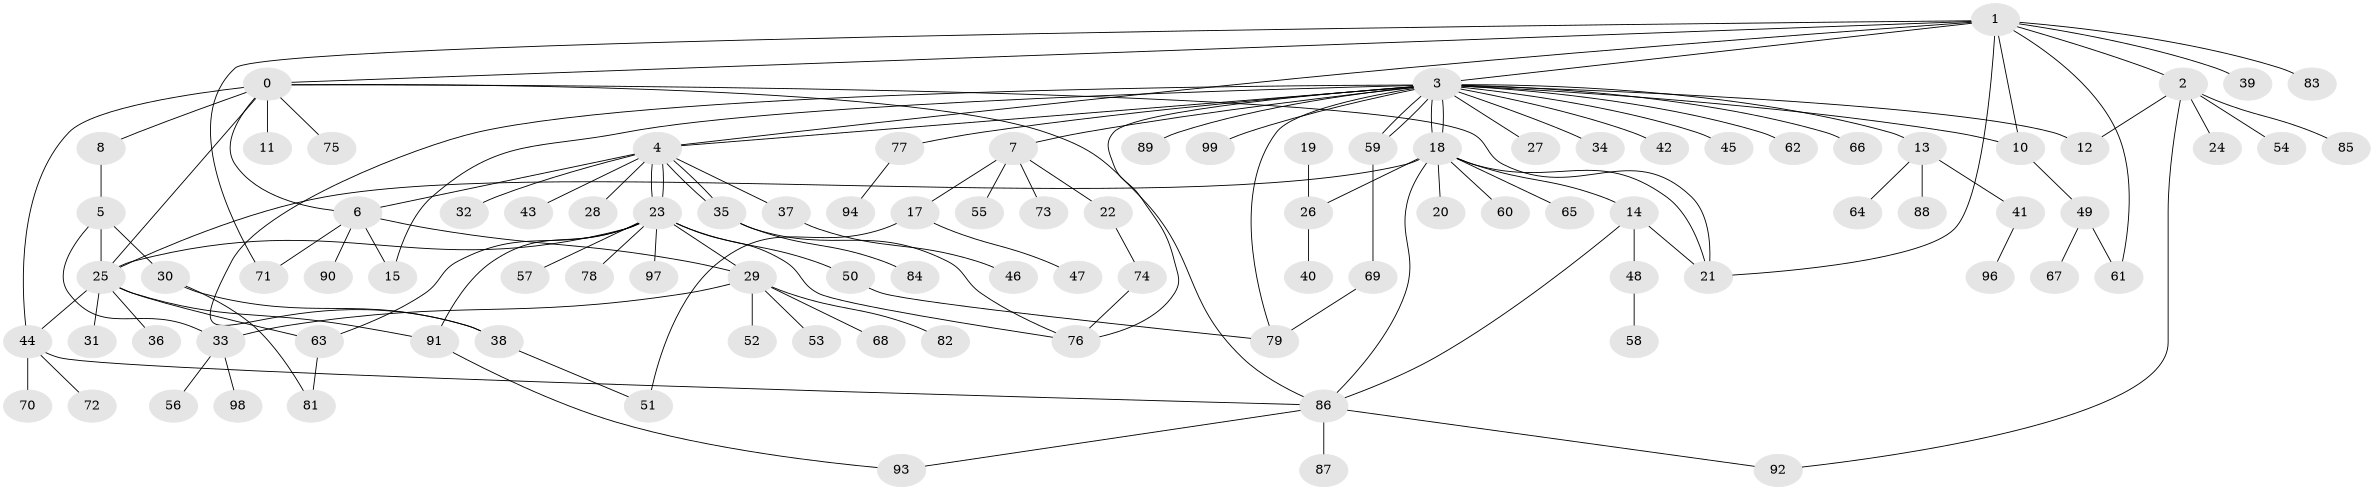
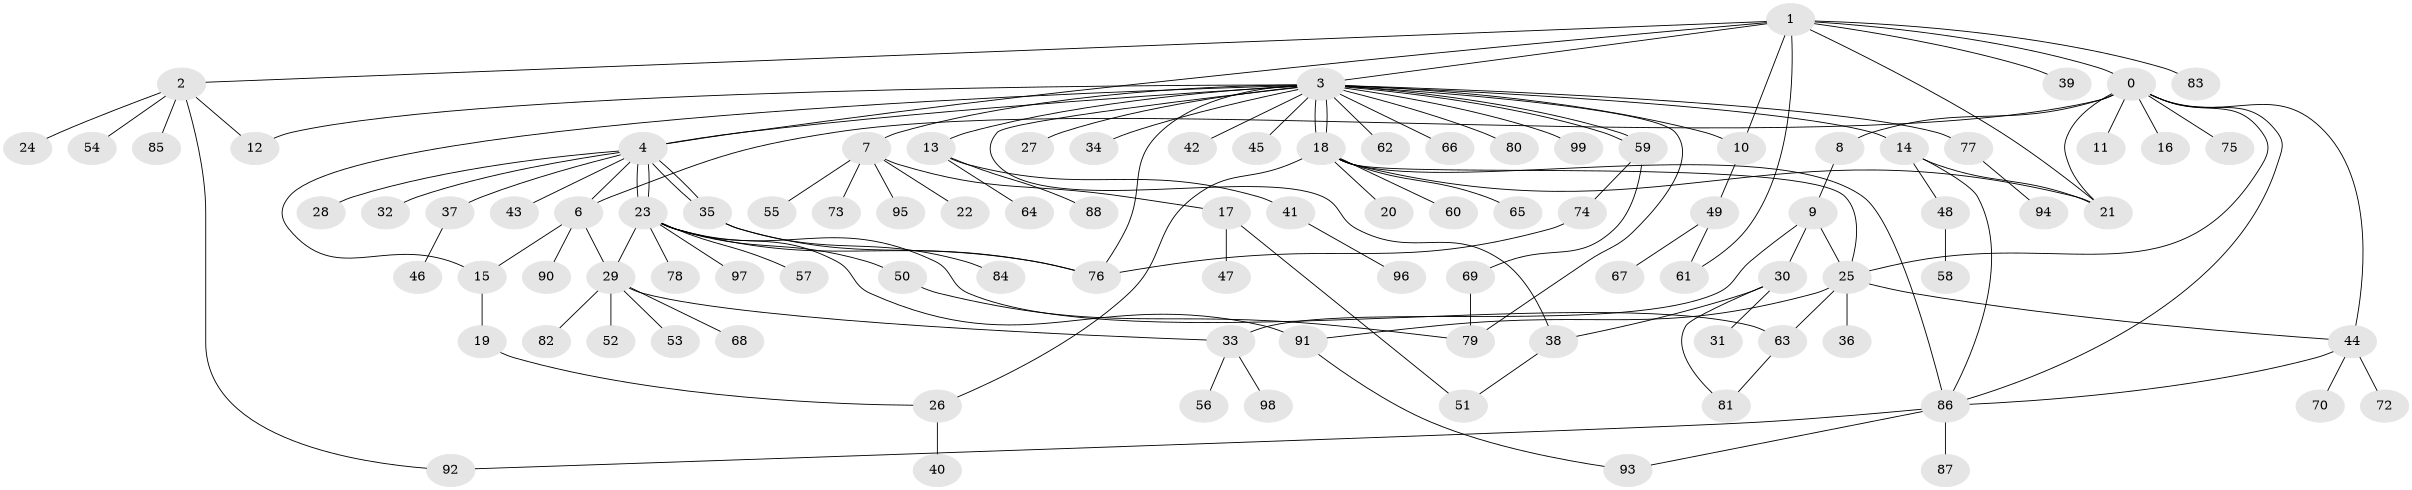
node "89": label "89" -> "80"
node "16": added
edge "18" -- "14": now "3" -- "14"
node "5": label "5" -> "9"
node "95": added
edge "22" -- "74": now "59" -- "74"
edge "23" -- "25": removed
node "71": removed
edge "25" -- "31": now "30" -- "31"
edge "15" -- "19": added
